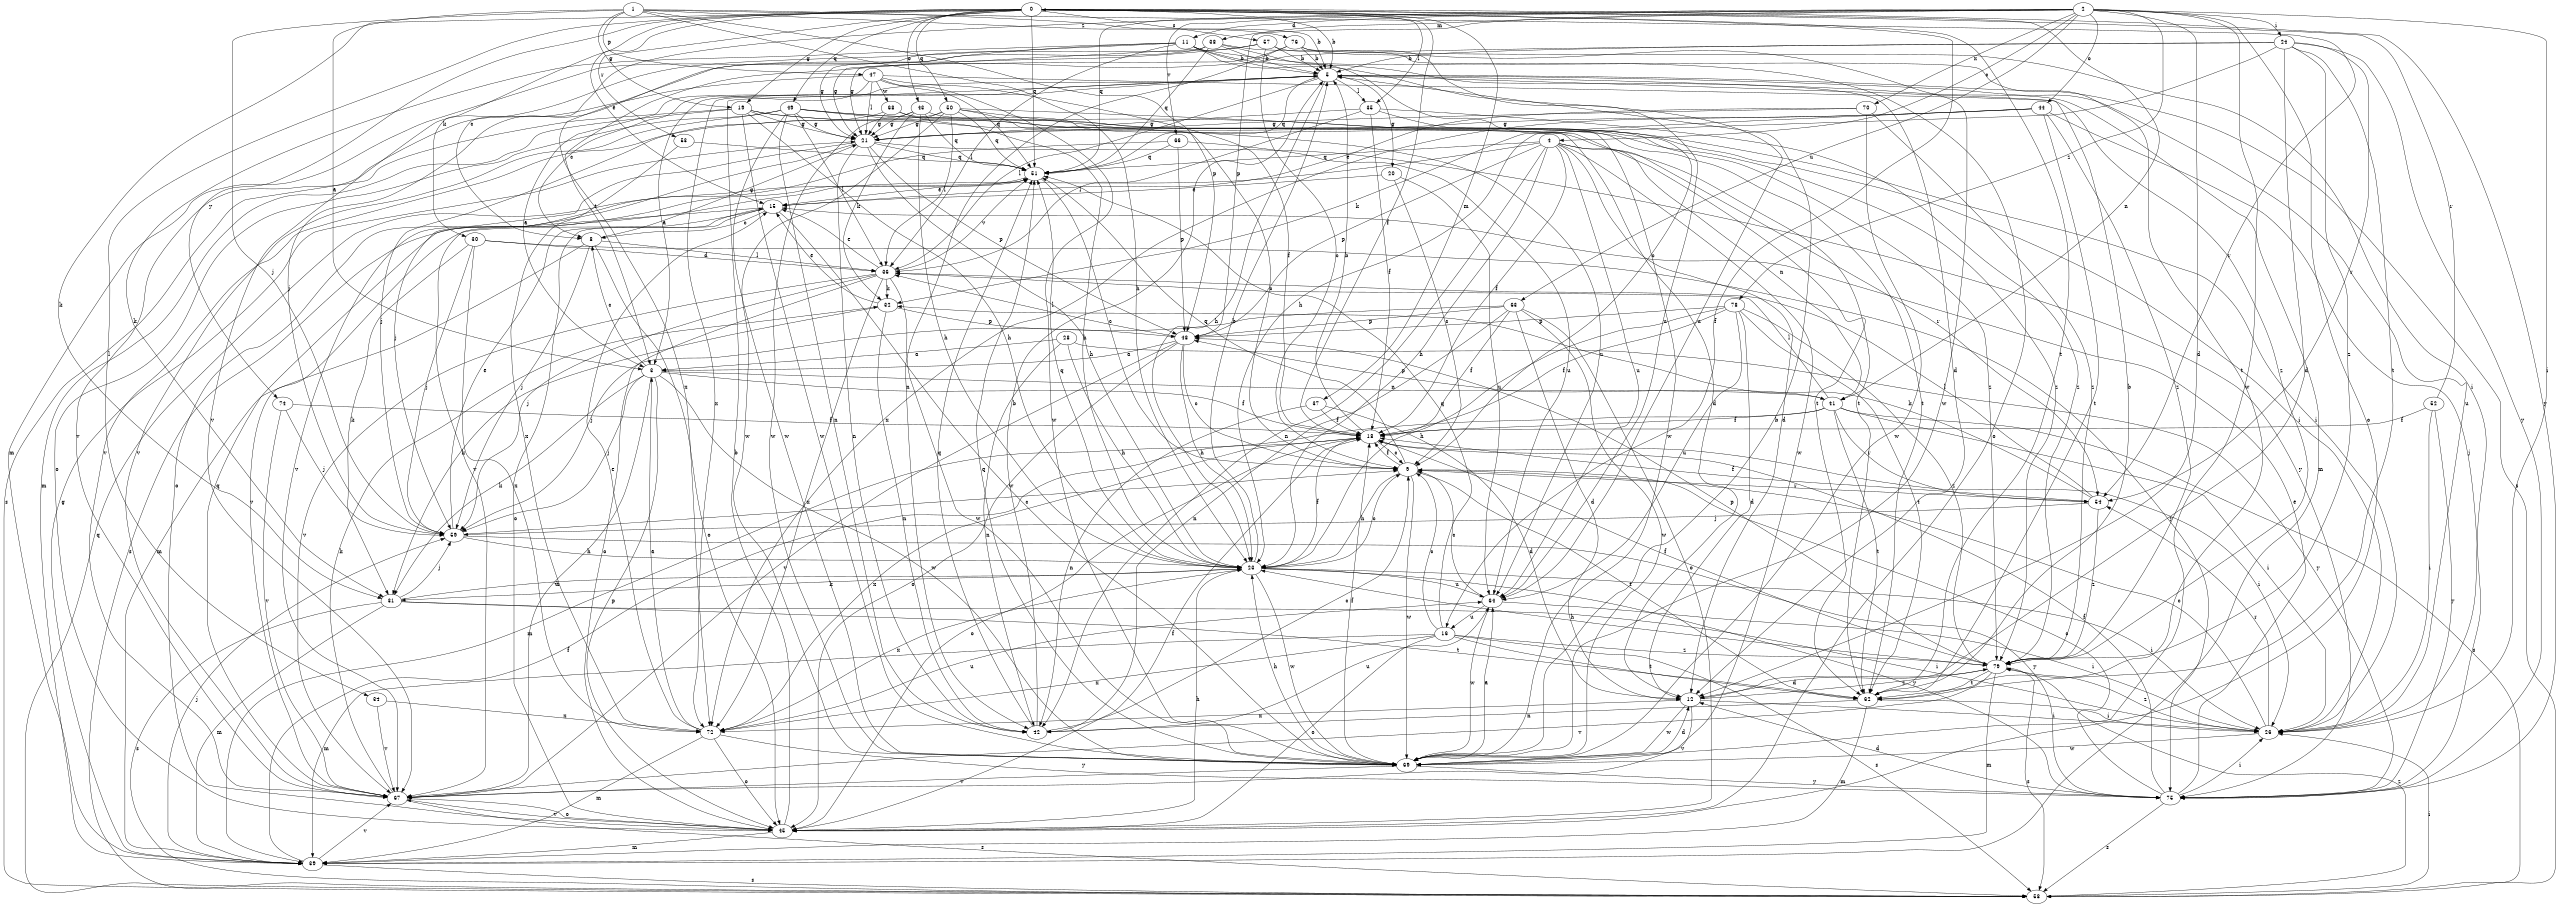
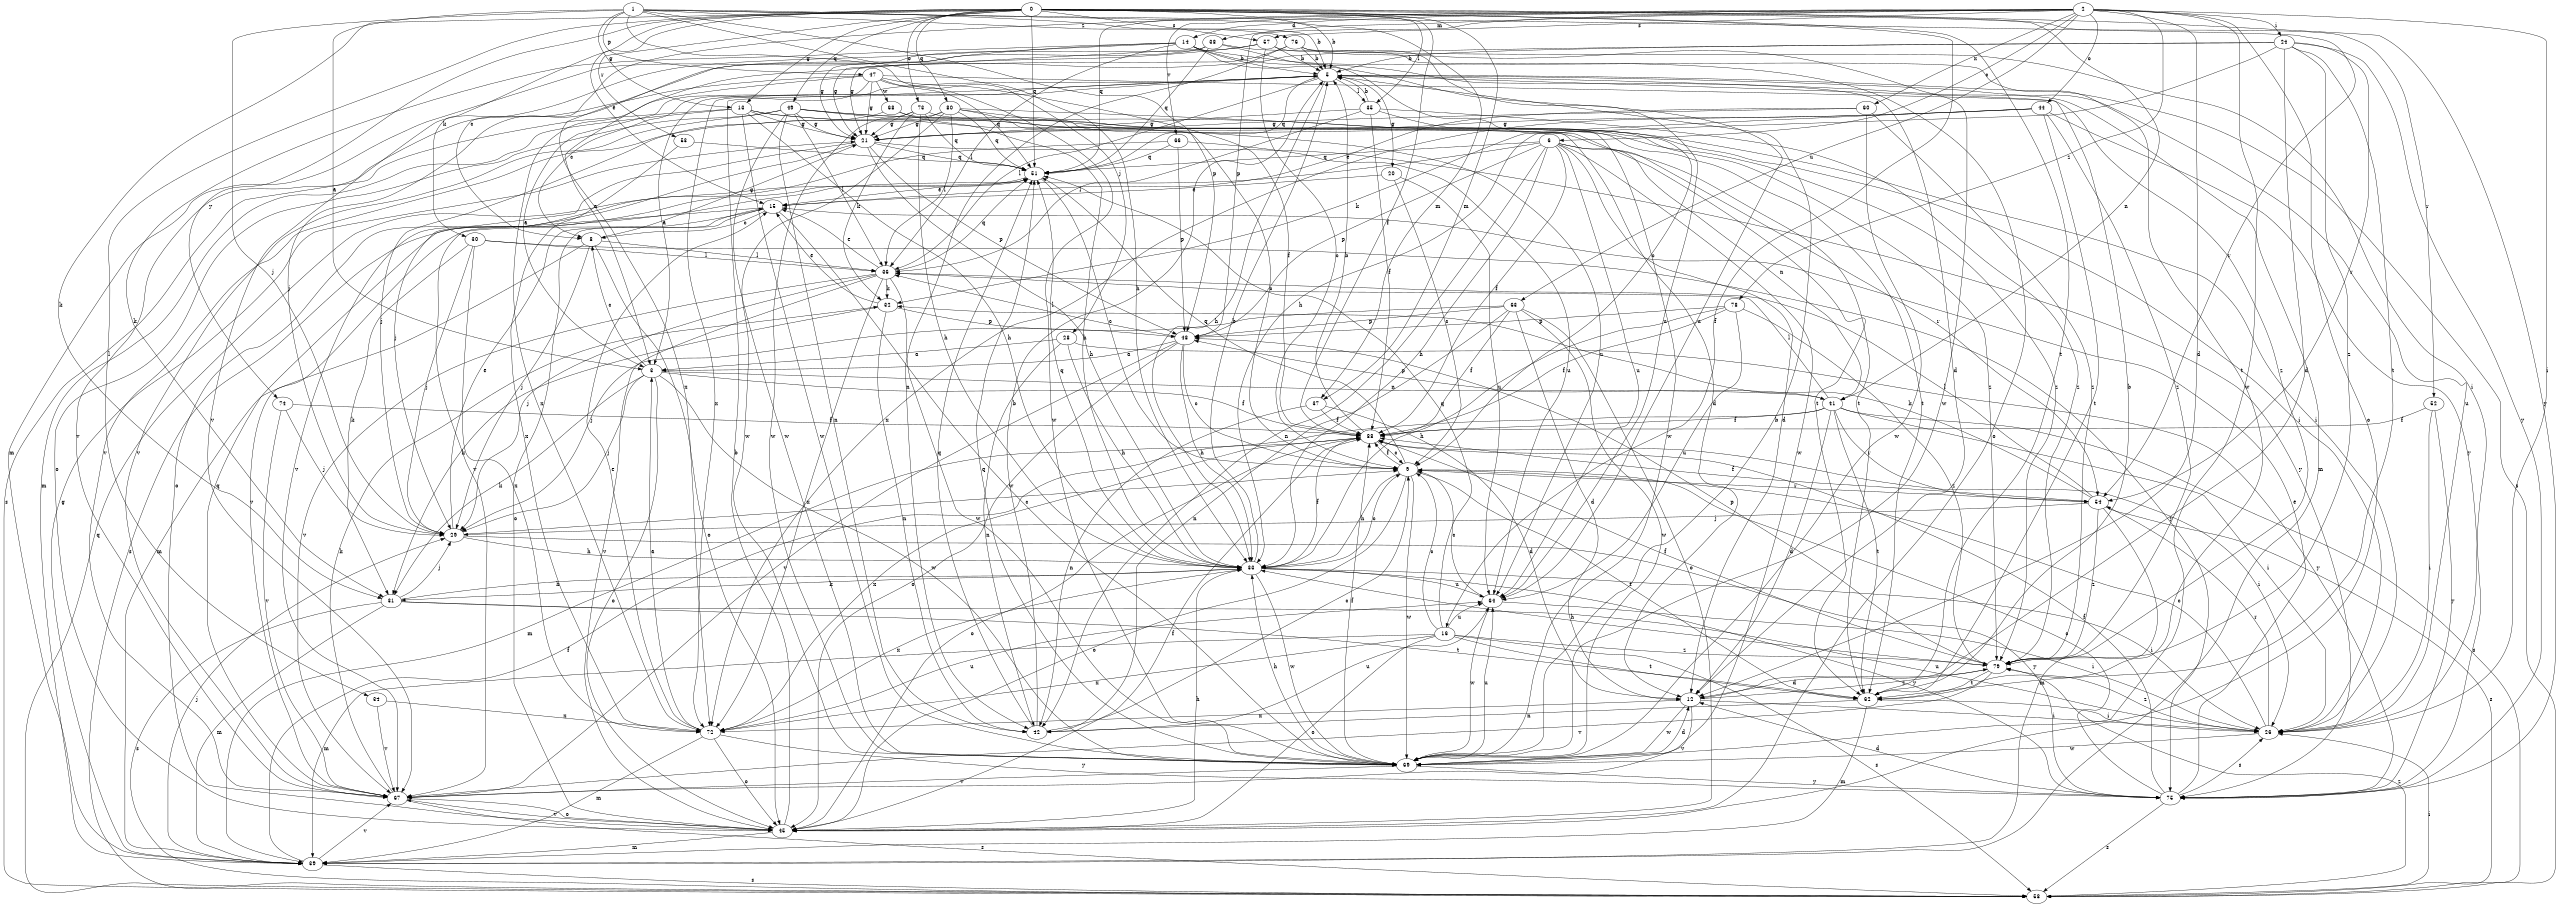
edge "2" -> "57": added, label "s"
edge "52" -> "0": reversed
edge "1" -> "37": added, label "m"
node "11": label "11" -> "14"
edge "38" -> "5": now "35" -> "5"
edge "1" -> "28": added, label "j"
node "19": label "19" -> "13"
edge "47" -> "21": label "l" -> "g"
node "43": label "43" -> "73"
node "50": label "50" -> "80"
node "70": label "70" -> "60"
edge "68" -> "21": removed, label "g"
node "4": label "4" -> "6"
edge "24" -> "3": label "t" -> "a"
edge "36" -> "51": label "v" -> "q"
edge "30" -> "36": label "d" -> "l"
edge "47" -> "72": added, label "x"
node "18": label "18" -> "88"
edge "44" -> "75": label "j" -> "y"
edge "78" -> "62": removed, label "t"
edge "21" -> "42": removed, label "n"
edge "78" -> "12": now "41" -> "12"
node "59": label "59" -> "29"
edge "36" -> "45": label "o" -> "v"
node "23": label "23" -> "33"
edge "3" -> "45": label "p" -> "o"
edge "64" -> "16": reversed
edge "3" -> "67": removed, label "v"
edge "9" -> "45": added, label "o"
edge "31" -> "26": label "i" -> "u"
edge "69" -> "64": label "a" -> "u"
edge "75" -> "26": label "i" -> "s"
edge "79" -> "58": now "54" -> "58"
edge "79" -> "39": now "54" -> "39"
